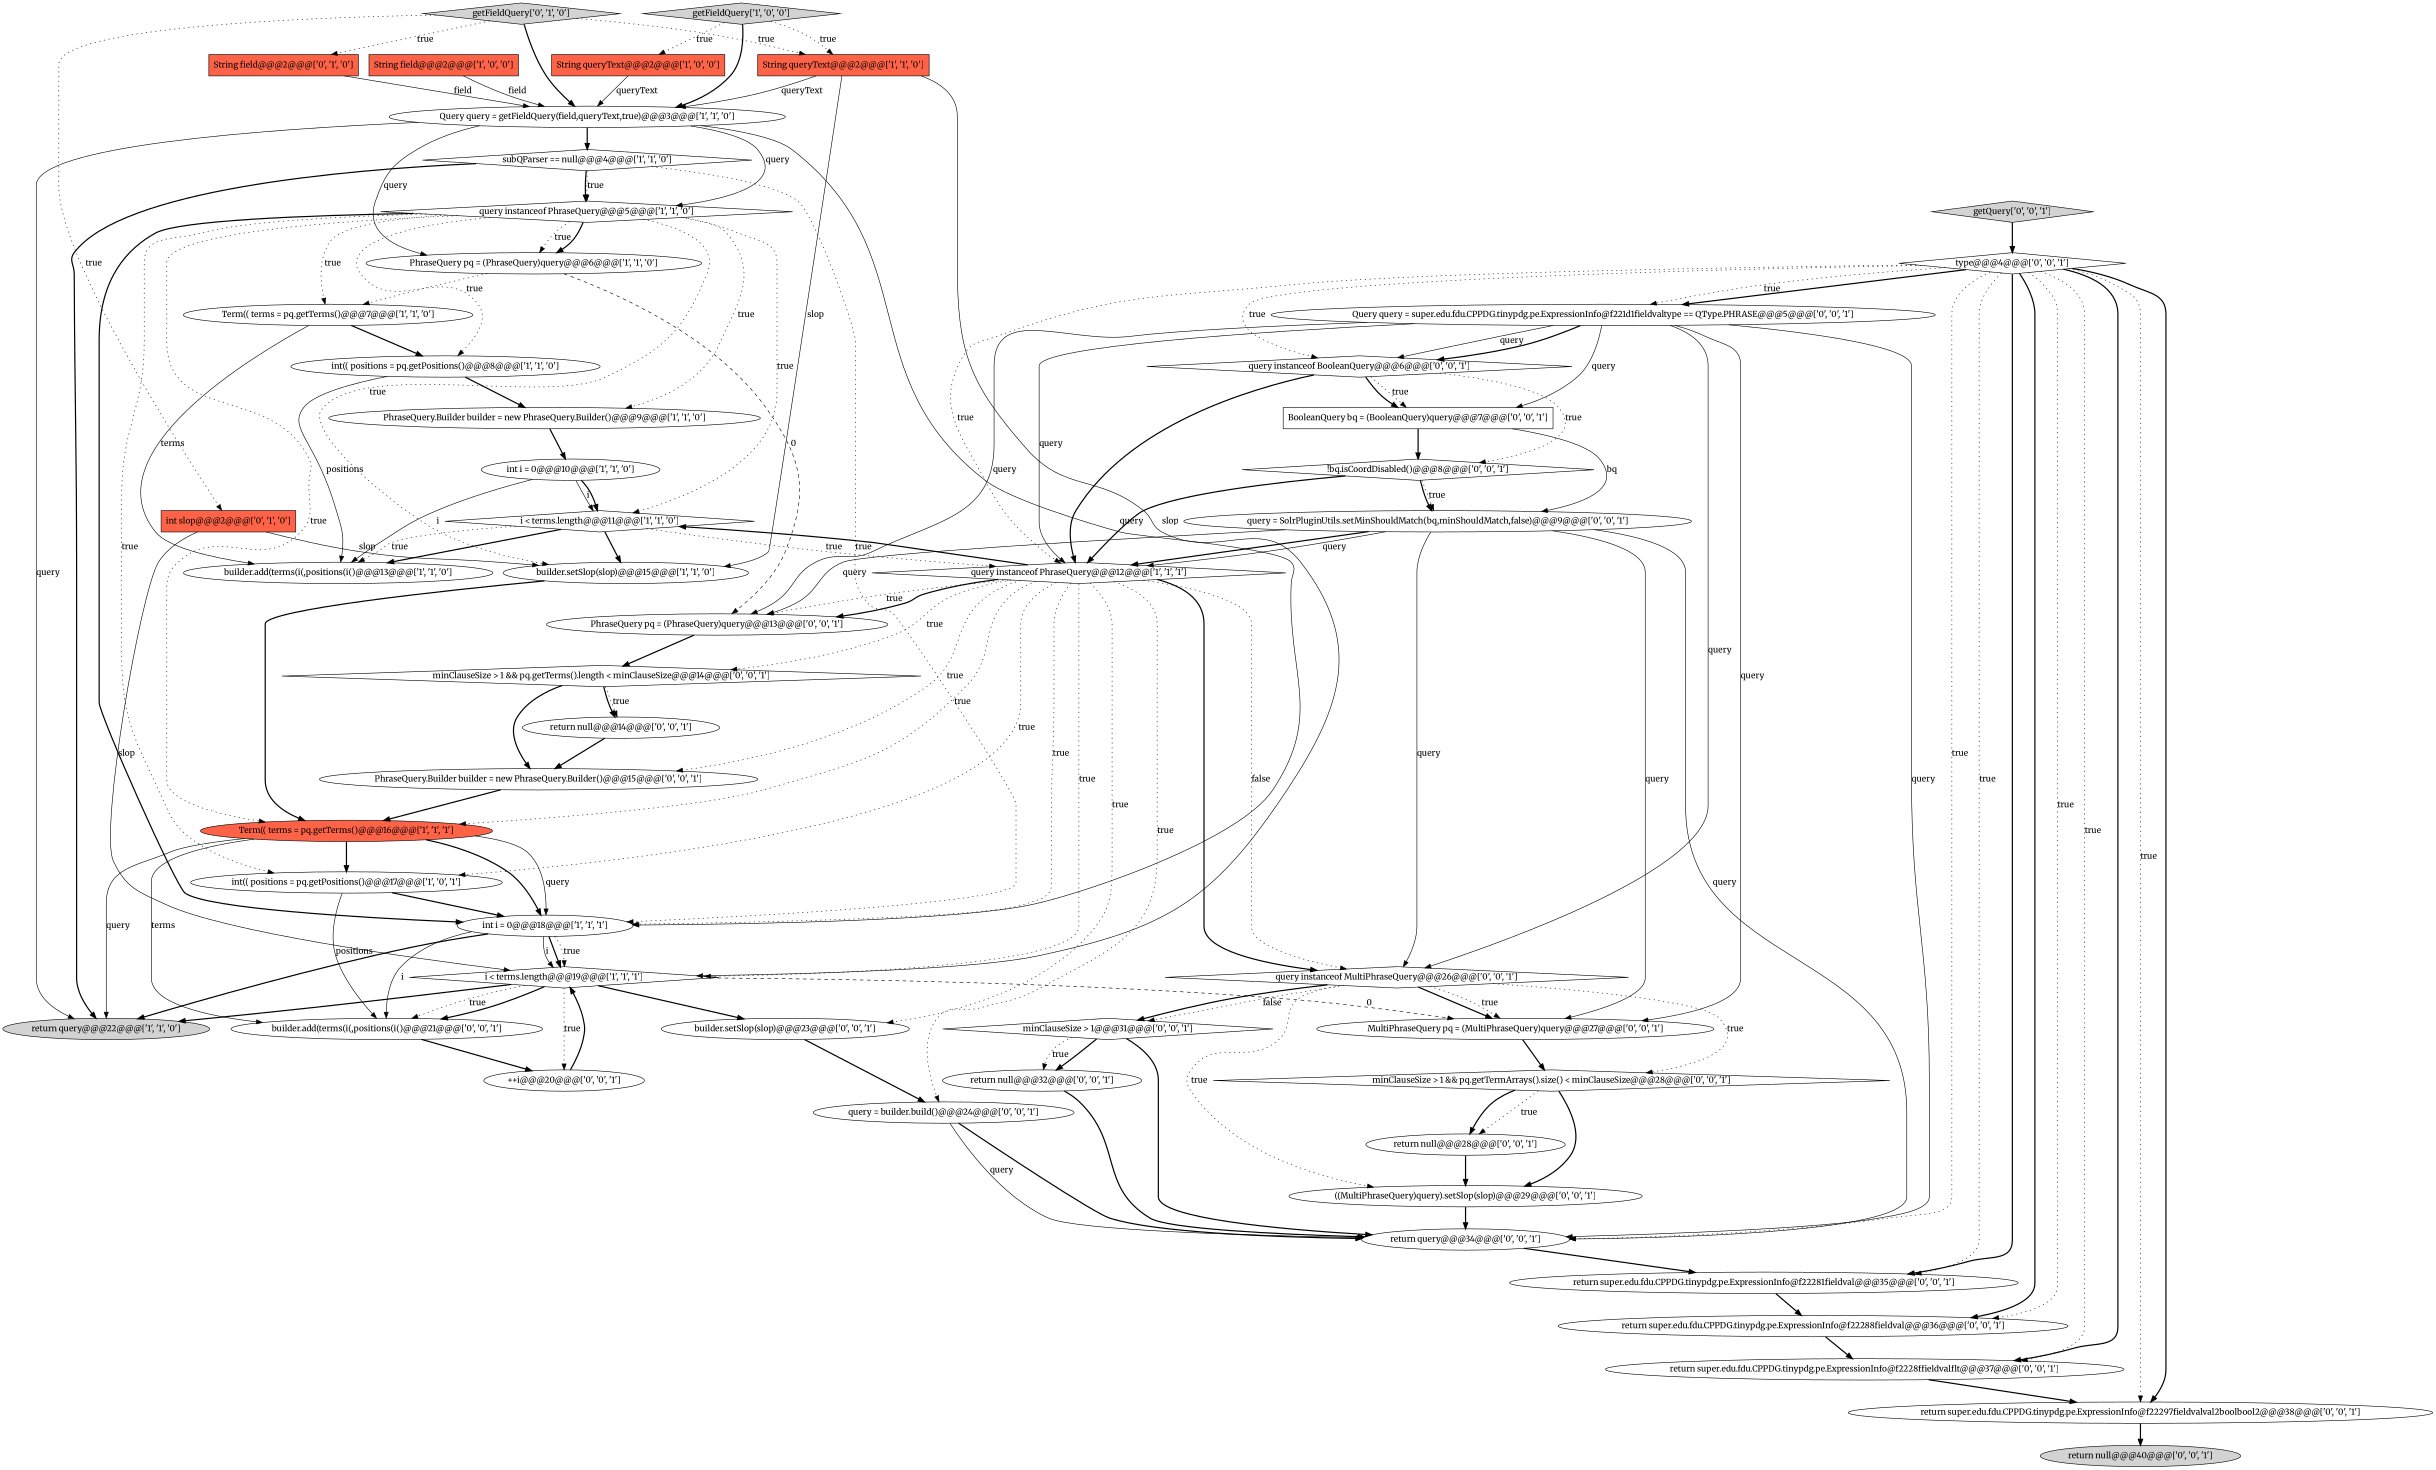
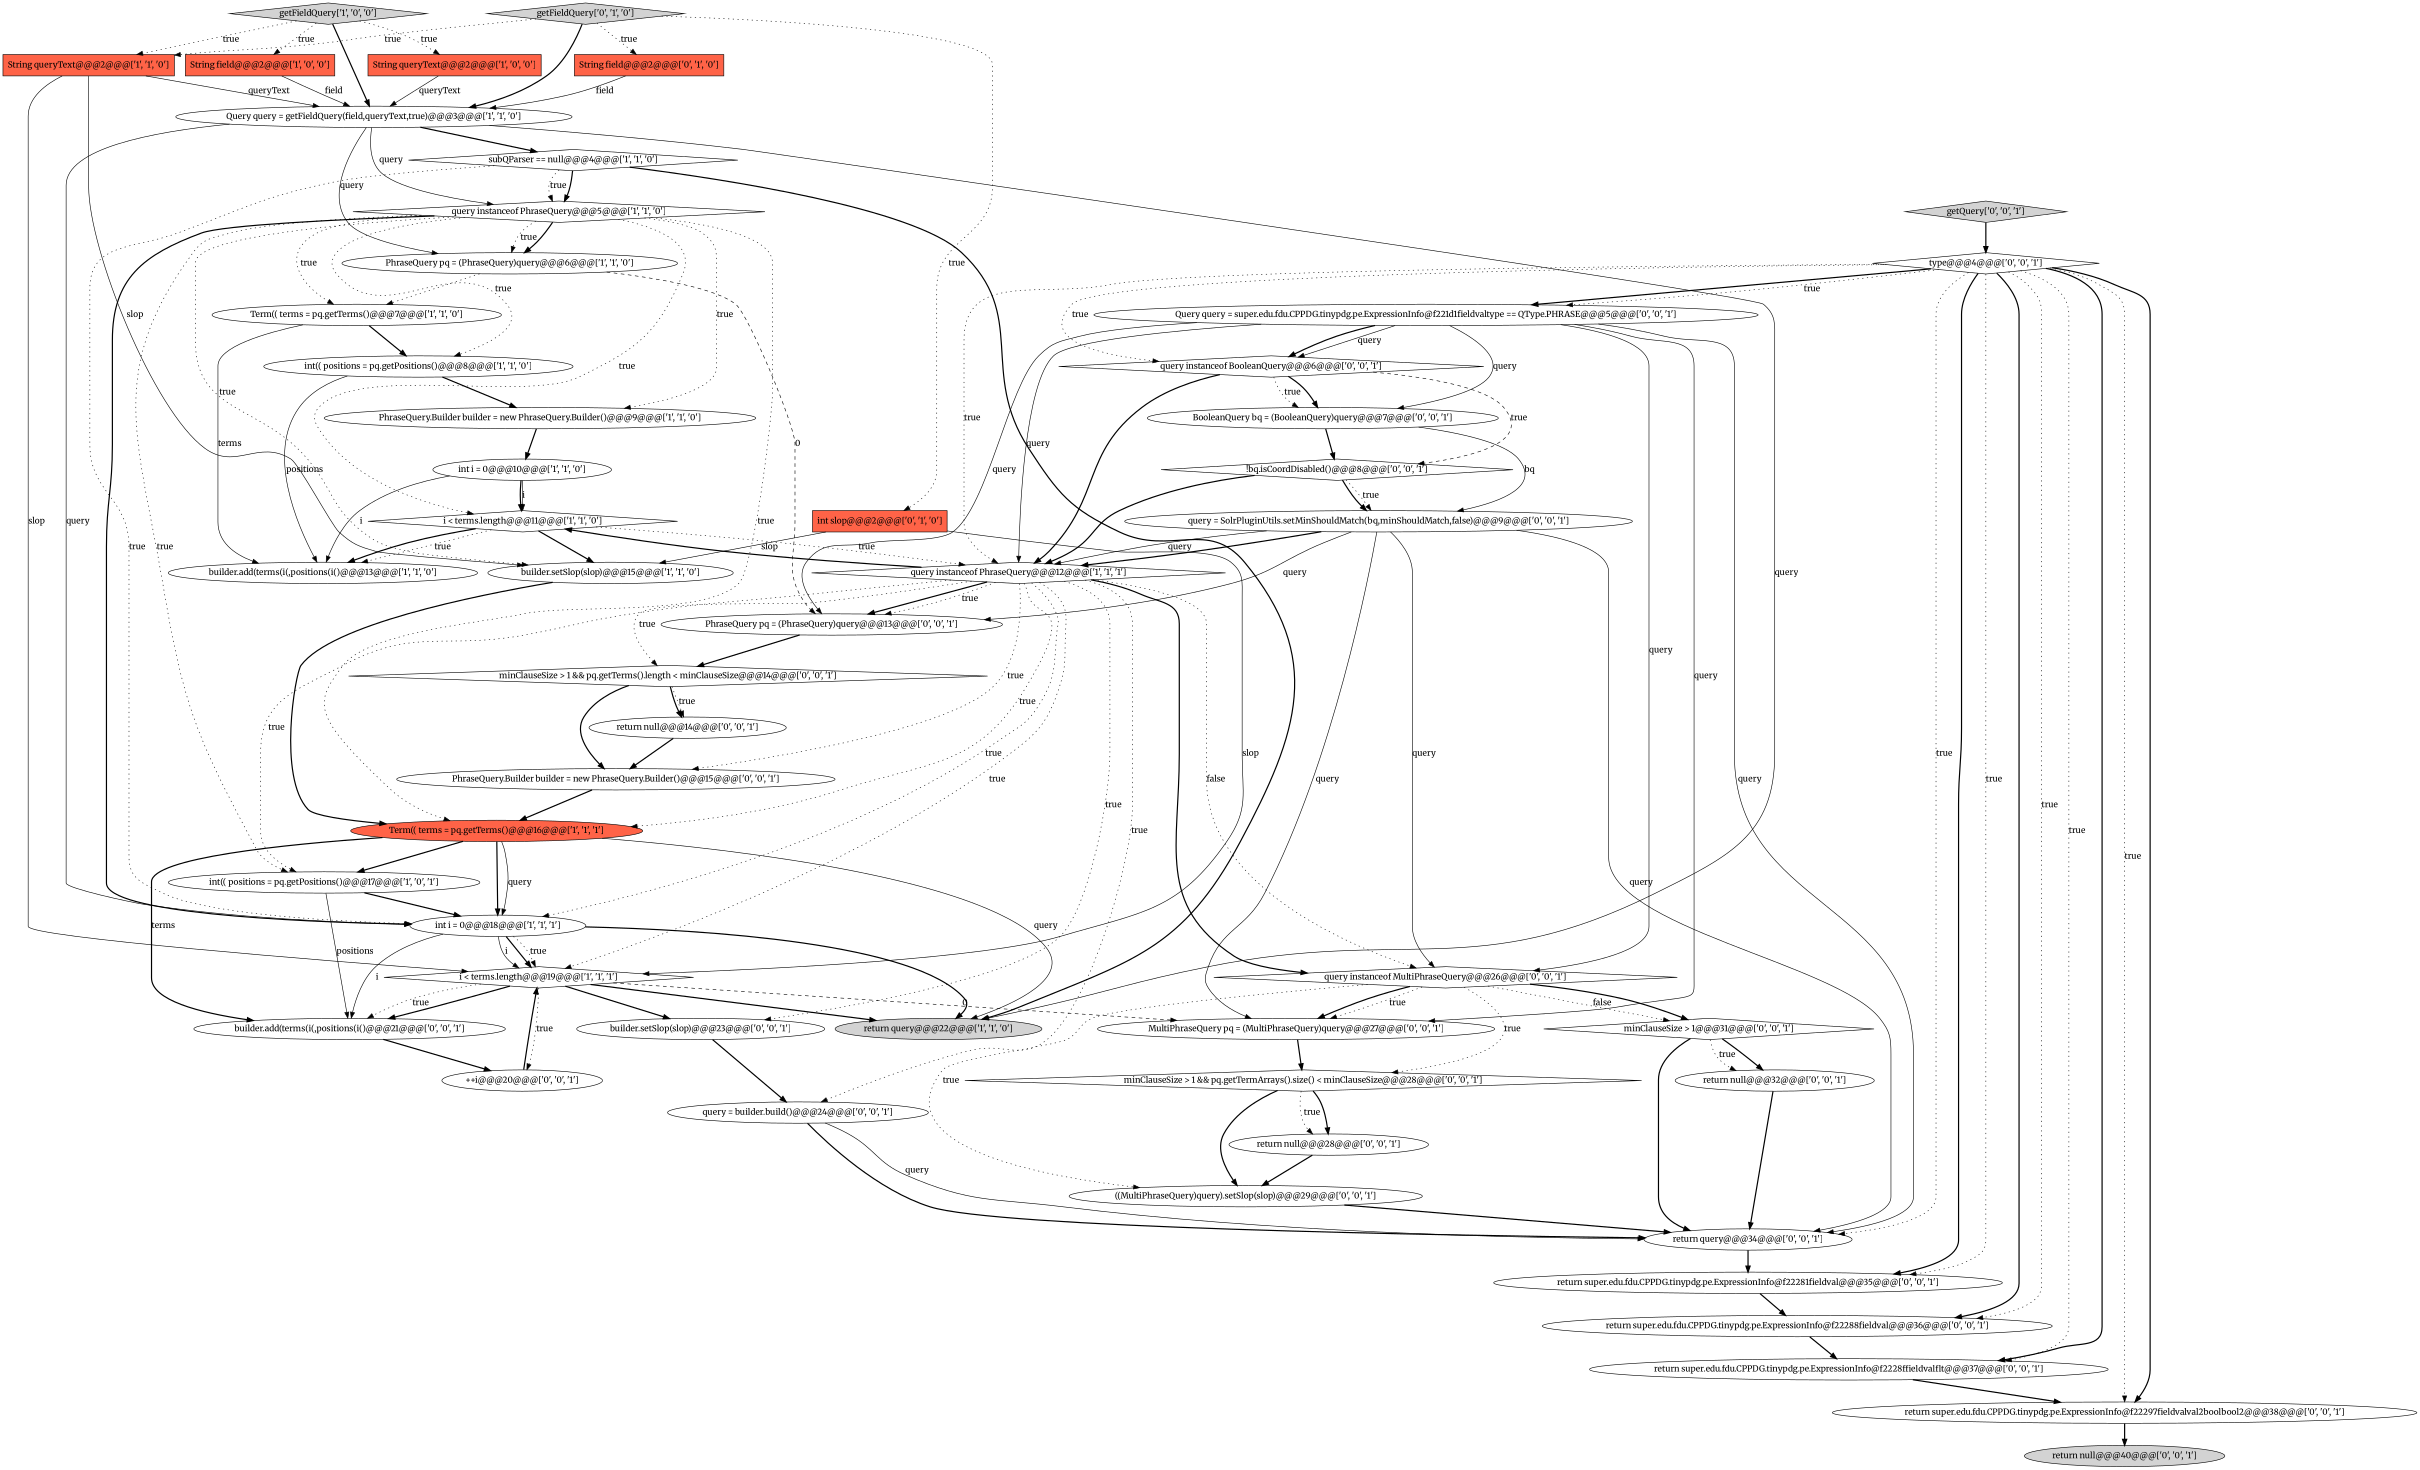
edge "getFieldQuery['1', '0', '0']" -> "String field@@@2@@@['1', '0', '0']": added, label "true"
edge "query instanceof BooleanQuery@@@6@@@['0', '0', '1']" -> "!bq.isCoordDisabled()@@@8@@@['0', '0', '1']": style dotted -> dashed
node "BooleanQuery bq = (BooleanQuery)query@@@7@@@['0', '0', '1']": shape box -> ellipse
edge "Term(( terms = pq.getTerms()@@@16@@@['1', '1', '1']" -> "builder.add(terms(i(,positions(i()@@@21@@@['0', '0', '1']": style solid -> bold
